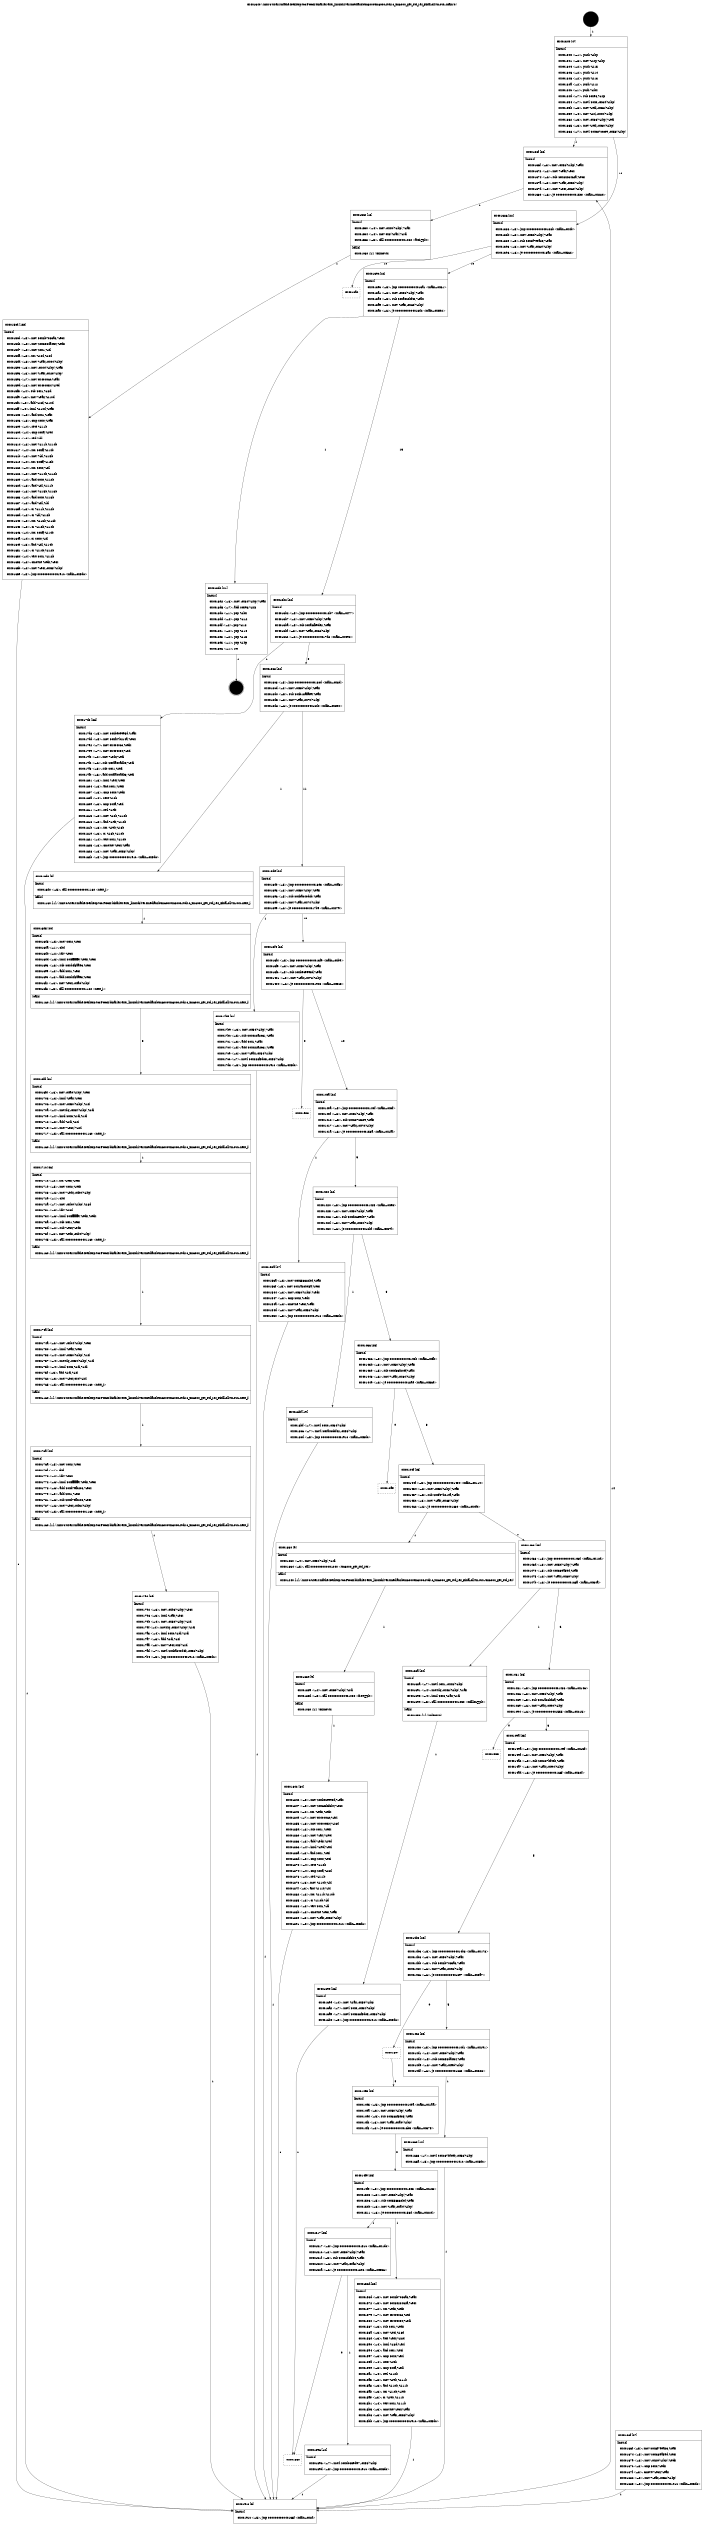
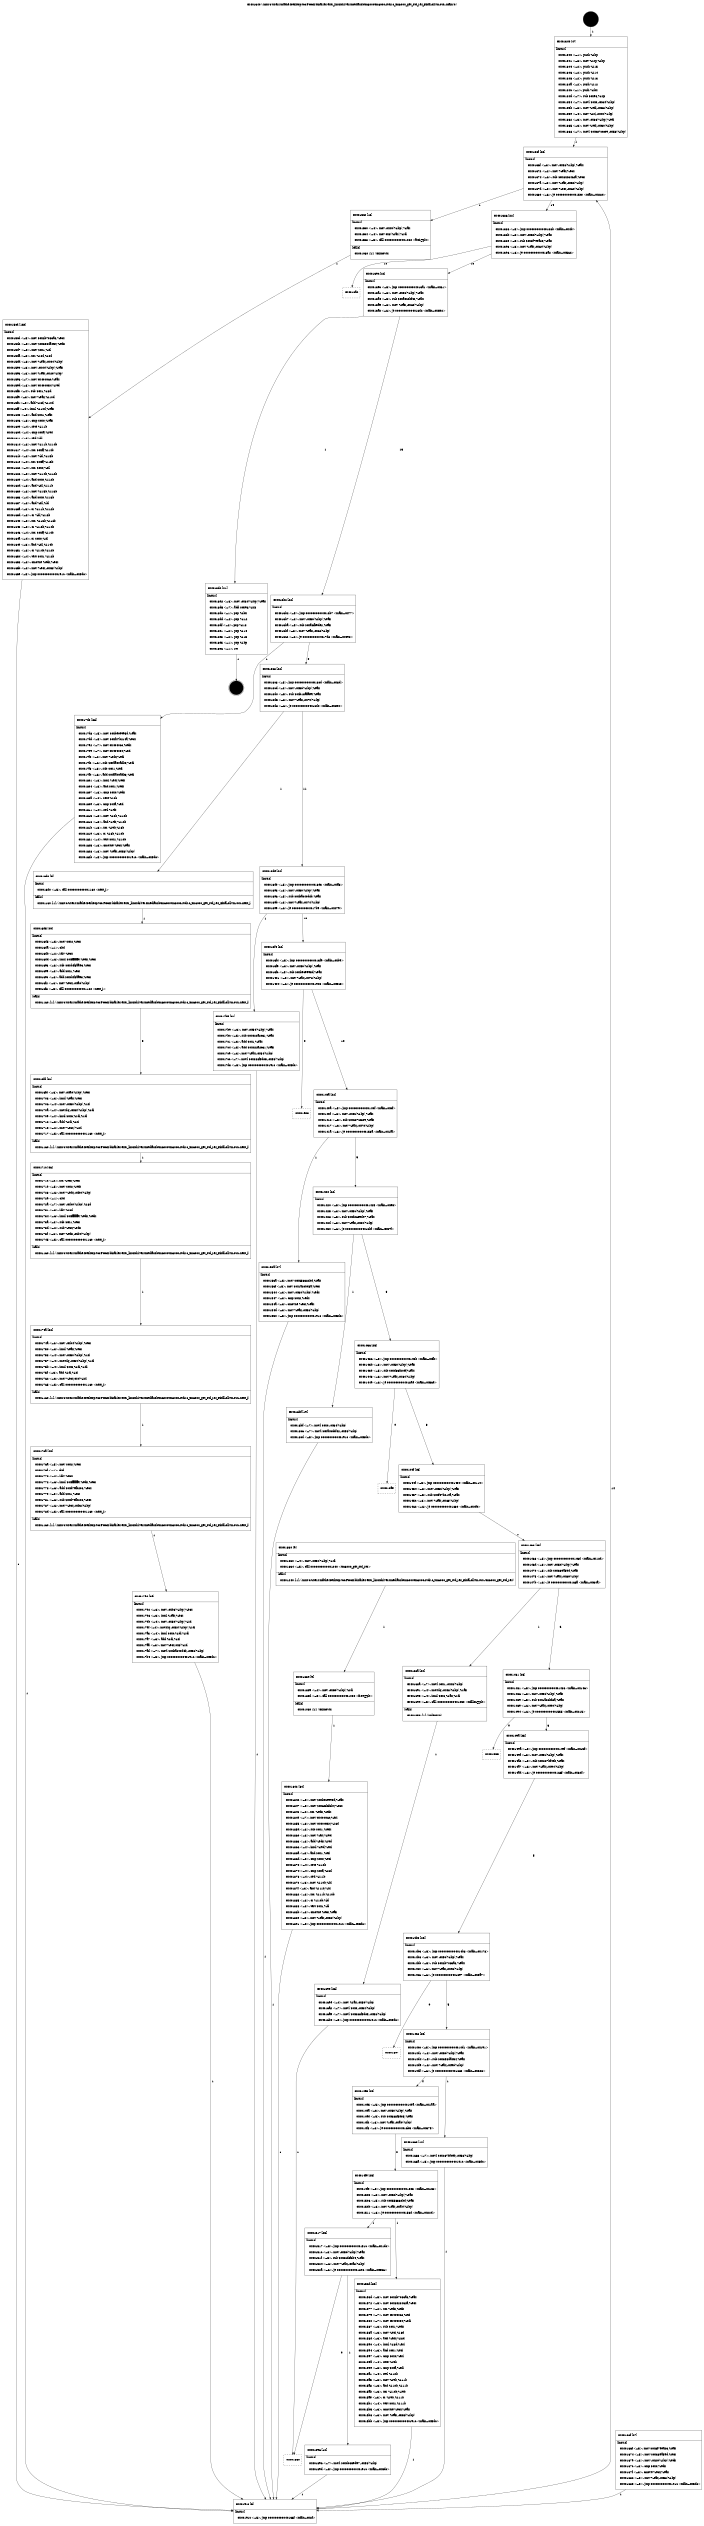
edge "0x401340 [47]" -> "0x401386 [22]": now "0x40136f [23]" -> "0x401386 [22]"
edge "0x40144f [25]" -> "0x401830 [9]": removed, label "1"
edge "0x4018e7" -> "0x4014e5 [25]": now "0x4014cc [25]" -> "0x4014e5 [25]"
